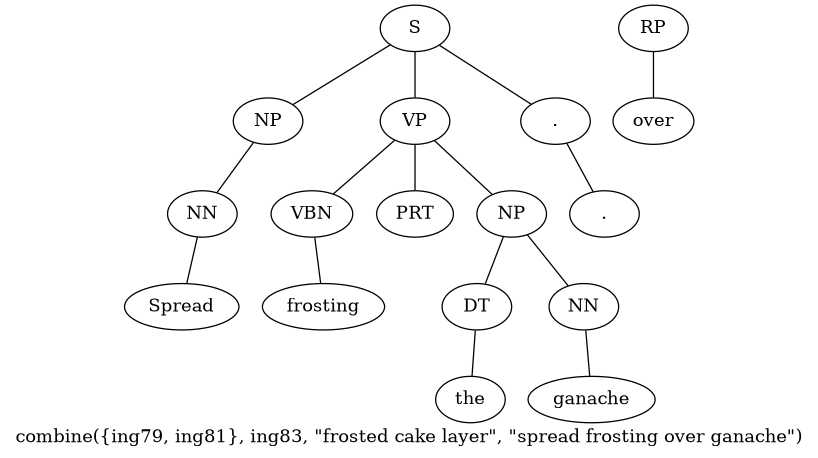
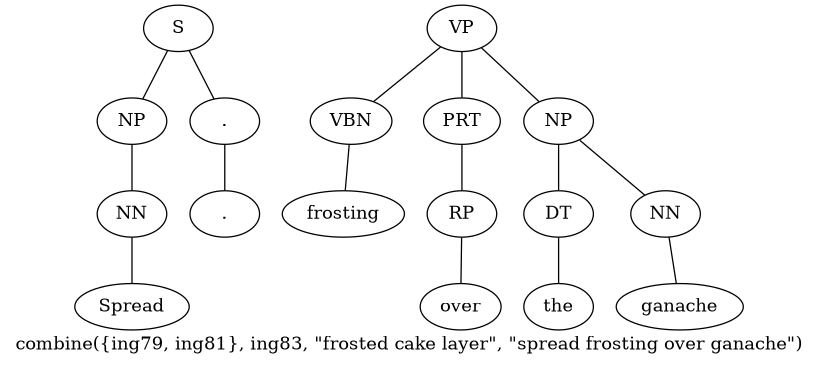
edge "S" -- "VP": removed
edge "PRT" -- "RP": added
